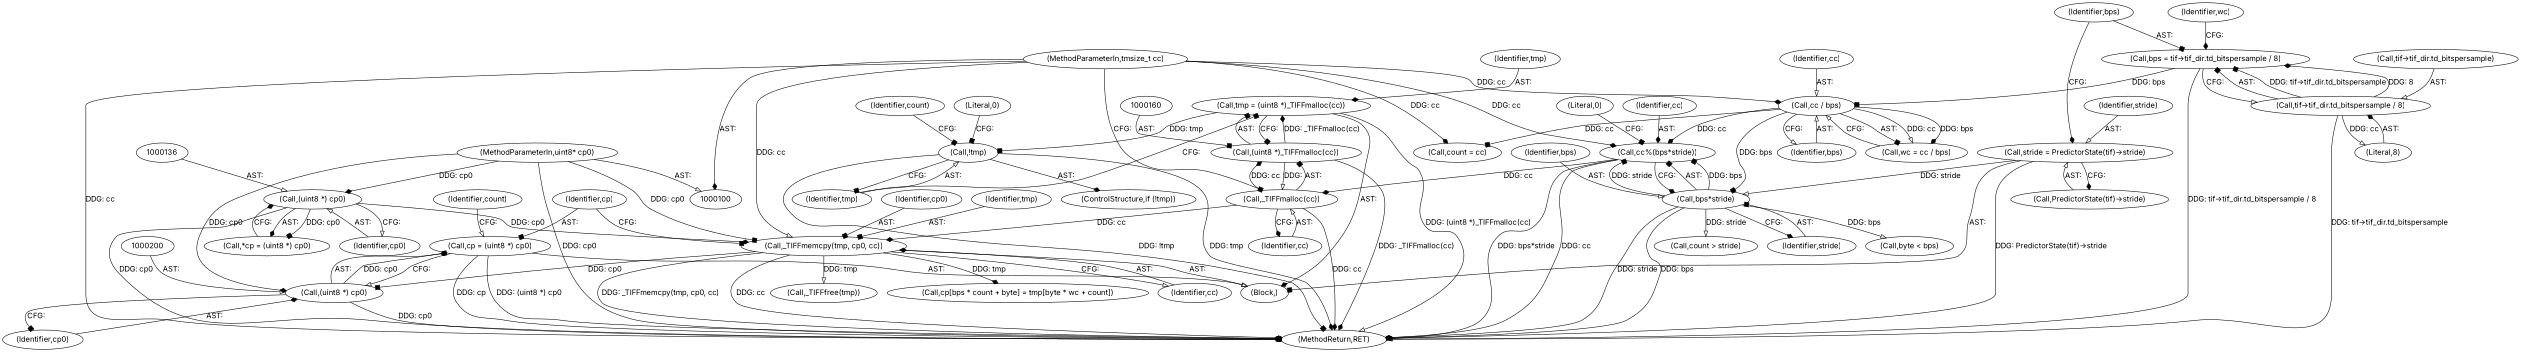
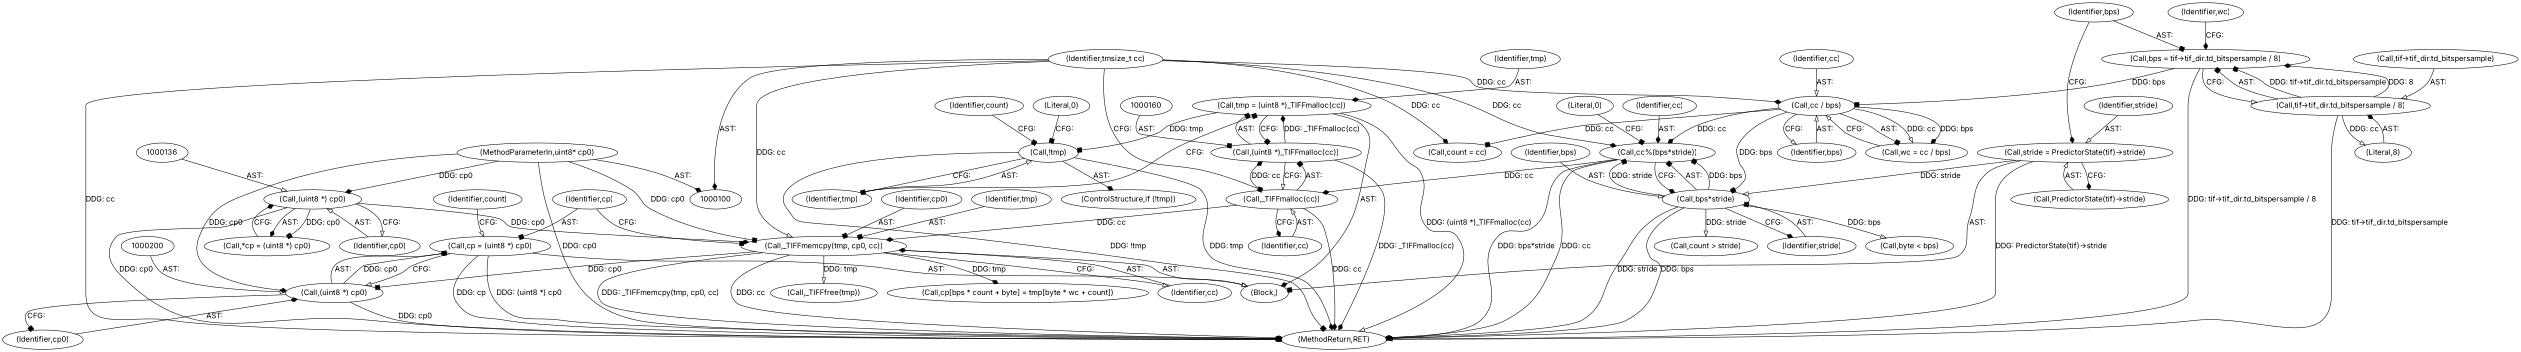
node "(MethodParameterIn,tmsize_t cc)": label "(MethodParameterIn,tmsize_t cc)" -> "(Identifier,tmsize_t cc)"
edge "(MethodParameterIn,uint8* cp0)" -> "1000100": arrowhead onormal -> diamond
edge "(Call,(uint8 *)_TIFFmalloc(cc))" -> "(Call,_TIFFmalloc(cc))": label "DDG: " -> "CFG: "
